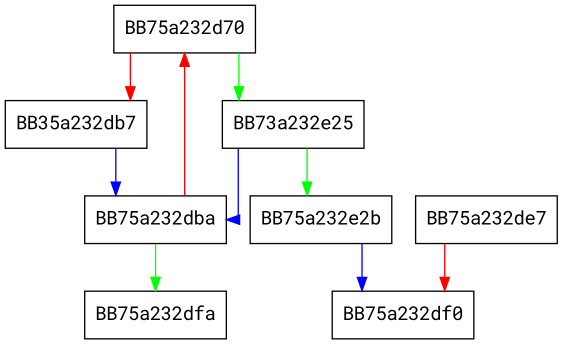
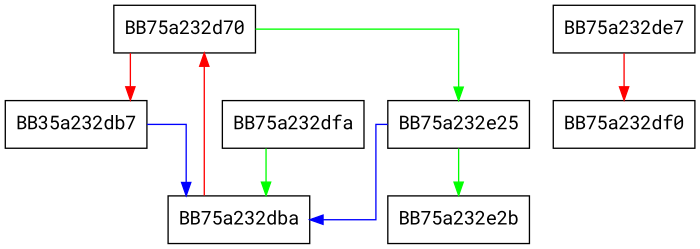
node "BB73a232e25": label "BB73a232e25" -> "BB75a232e25"
edge "BB75a232dba" -> "BB75a232dfa": reversed
edge "BB75a232e2b" -> "BB75a232df0": removed
